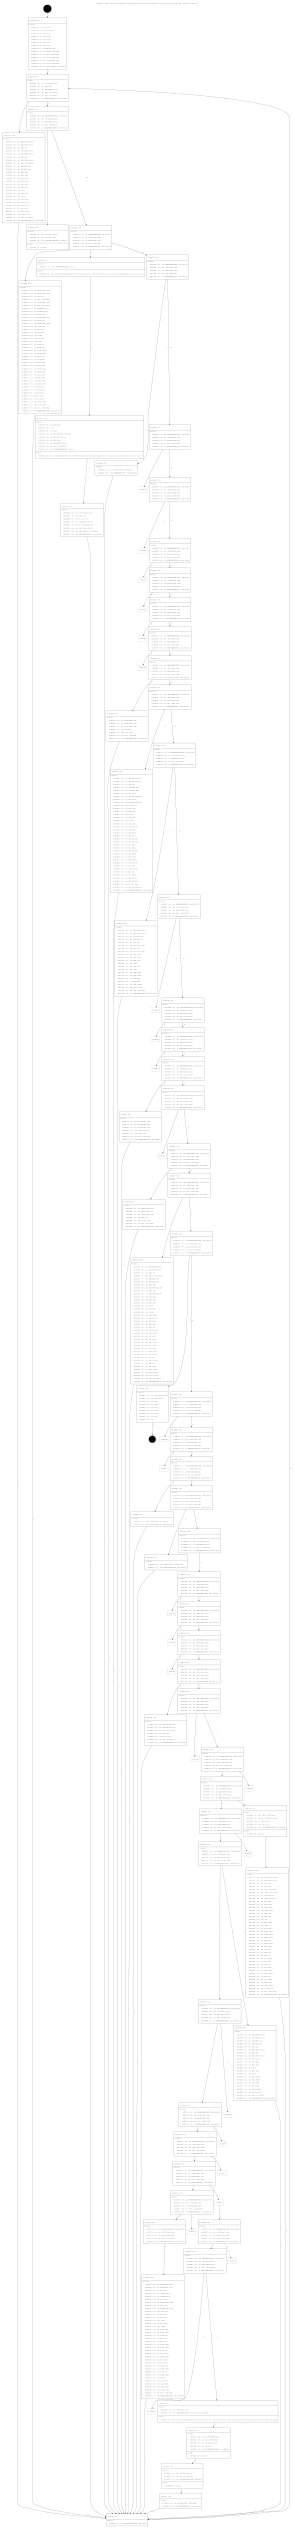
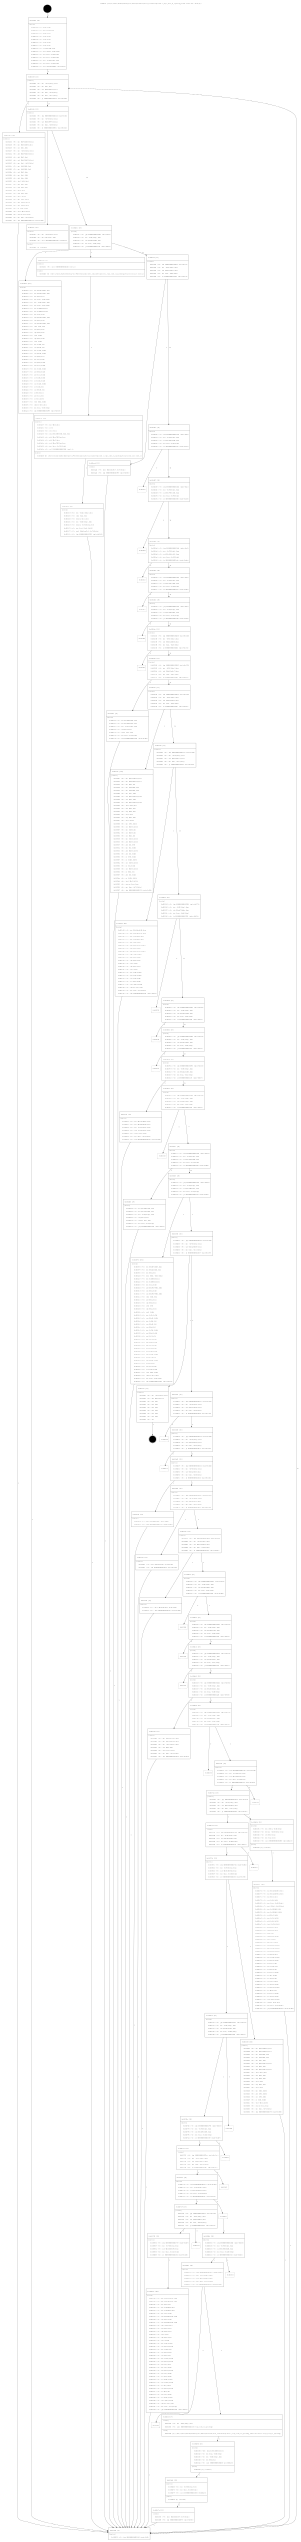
node "0x401c0b [12]": added
